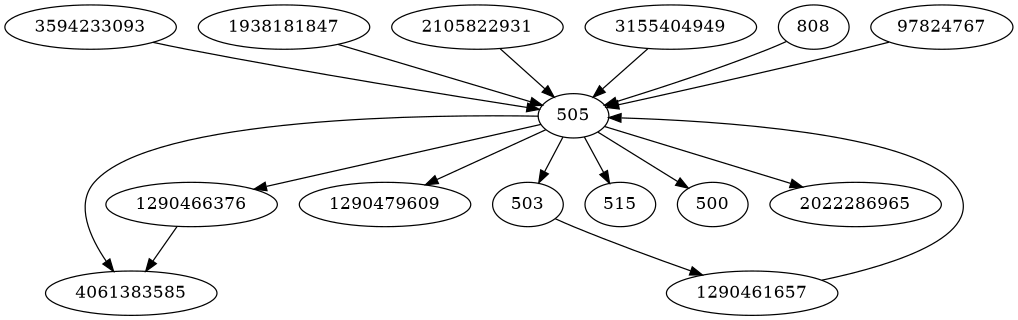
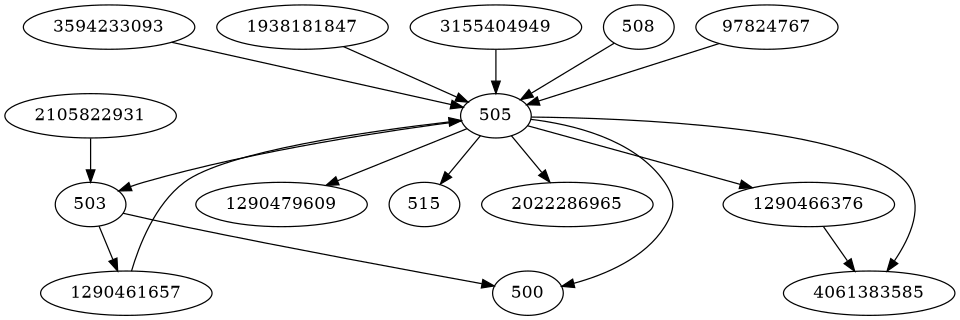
node "808": label "808" -> "508"
edge "2105822931" -> "505": now "2105822931" -> "503"
edge "503" -> "500": added
